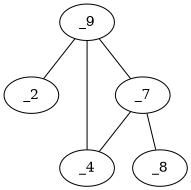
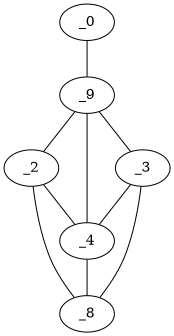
node "_0": added
node "_7": label "_7" -> "_3"
edge "_2" -- "_4": added
edge "_2" -- "_8": added
edge "_4" -- "_8": added
